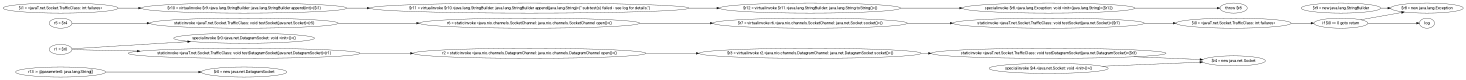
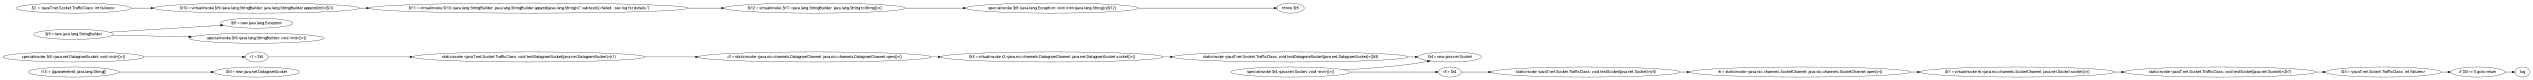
edge "if $i0 <= 0 goto return" -> "$r8 = new java.lang.Exception": removed
node "specialinvoke $r9.<java.lang.StringBuilder: void <init>()>()": added
edge "r1 = $r0" -> "specialinvoke $r0.<java.net.DatagramSocket: void <init>()>()": reversed
edge "specialinvoke $r4.<java.net.Socket: void <init>()>()" -> "r5 = $r4": added
